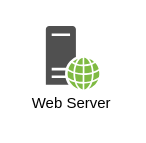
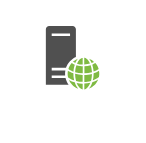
node "Web Server": removed
